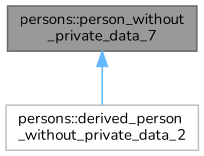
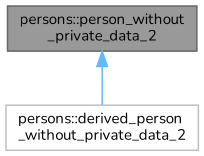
node "persons::person_without _private_data_7": label "persons::person_without _private_data_7" -> "persons::person_without _private_data_2"
